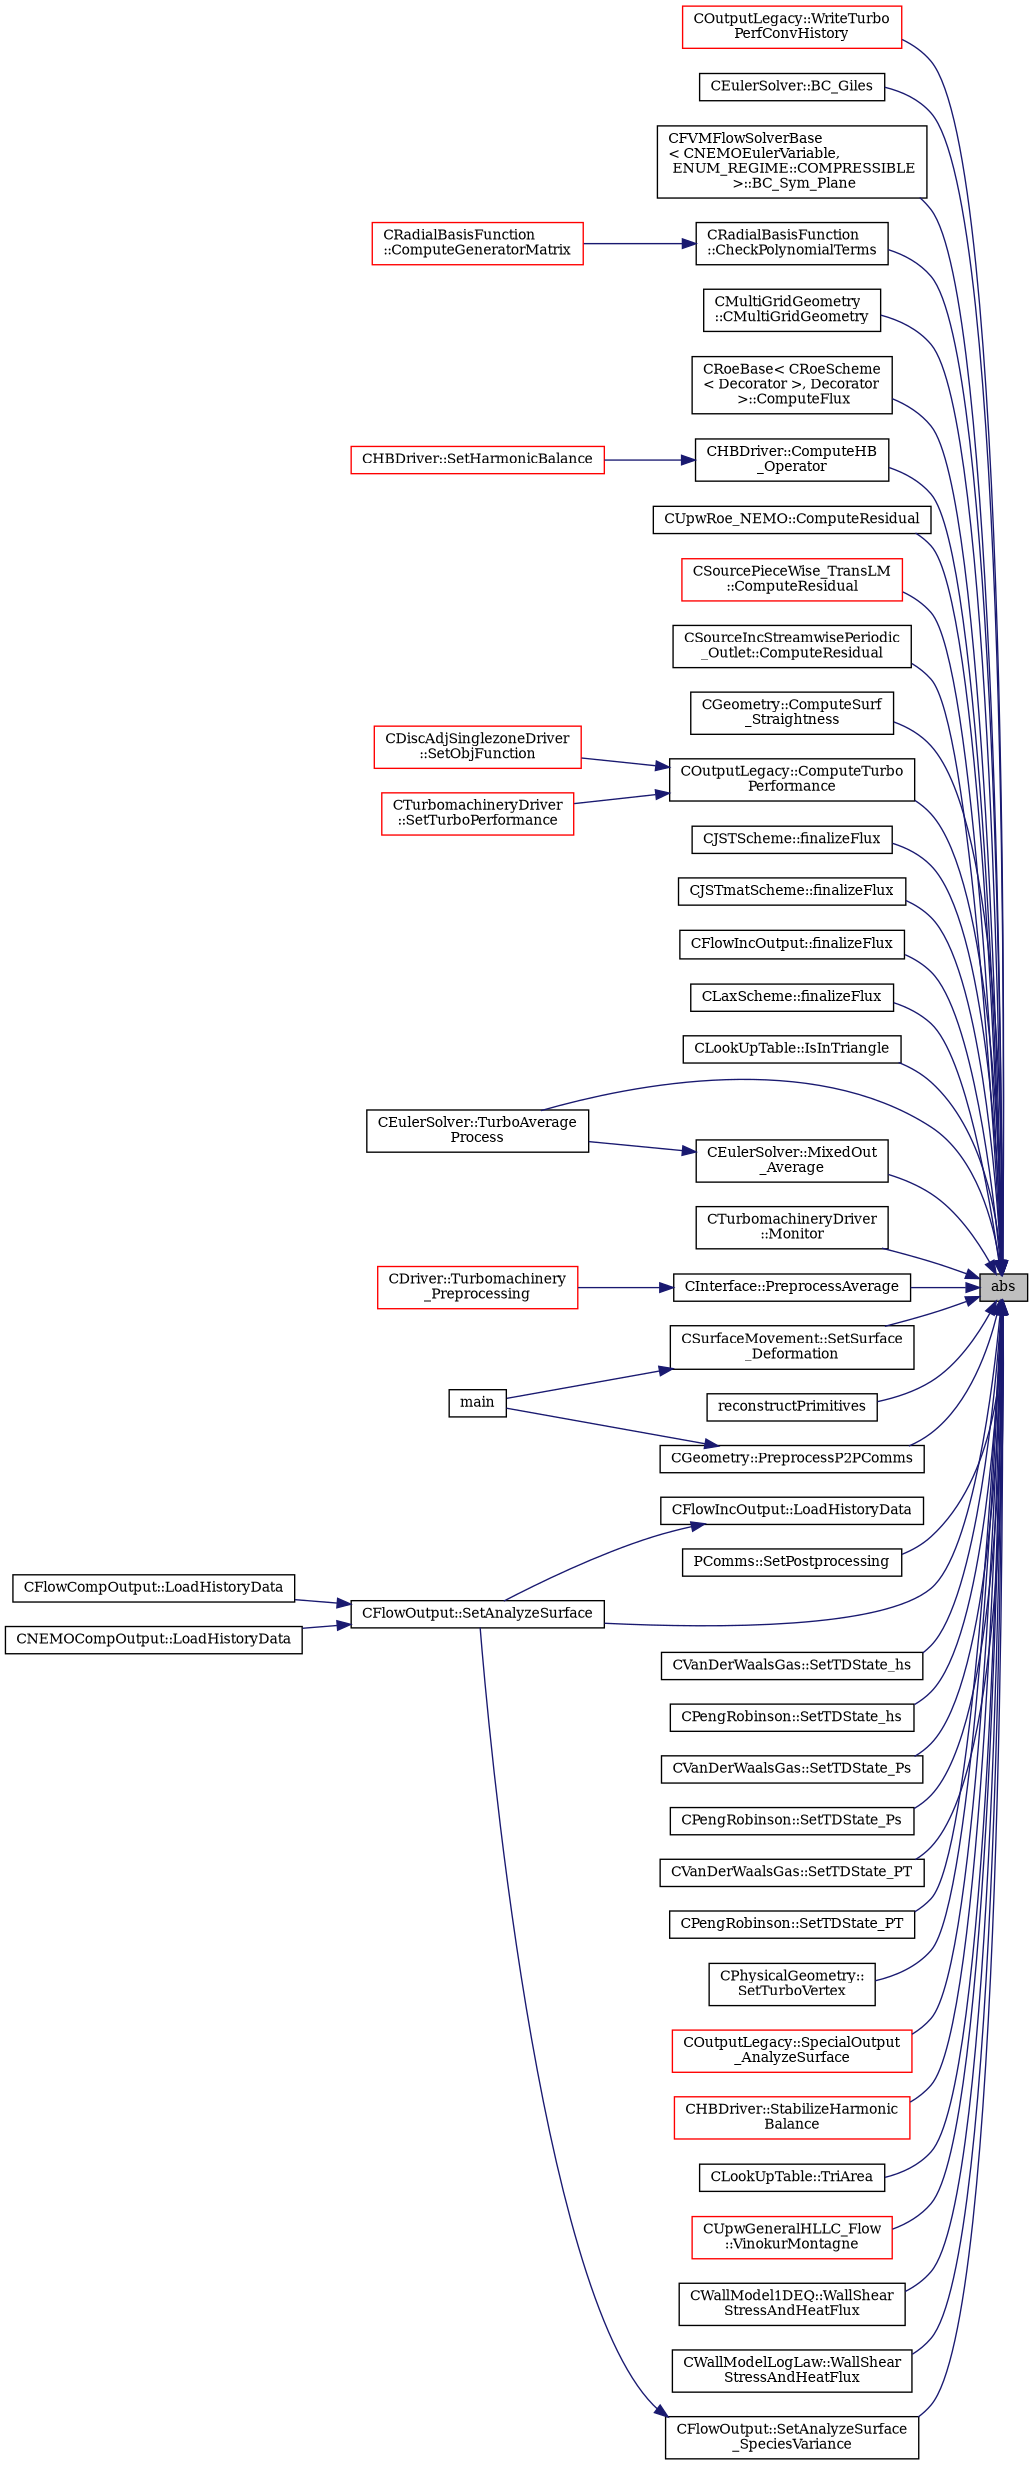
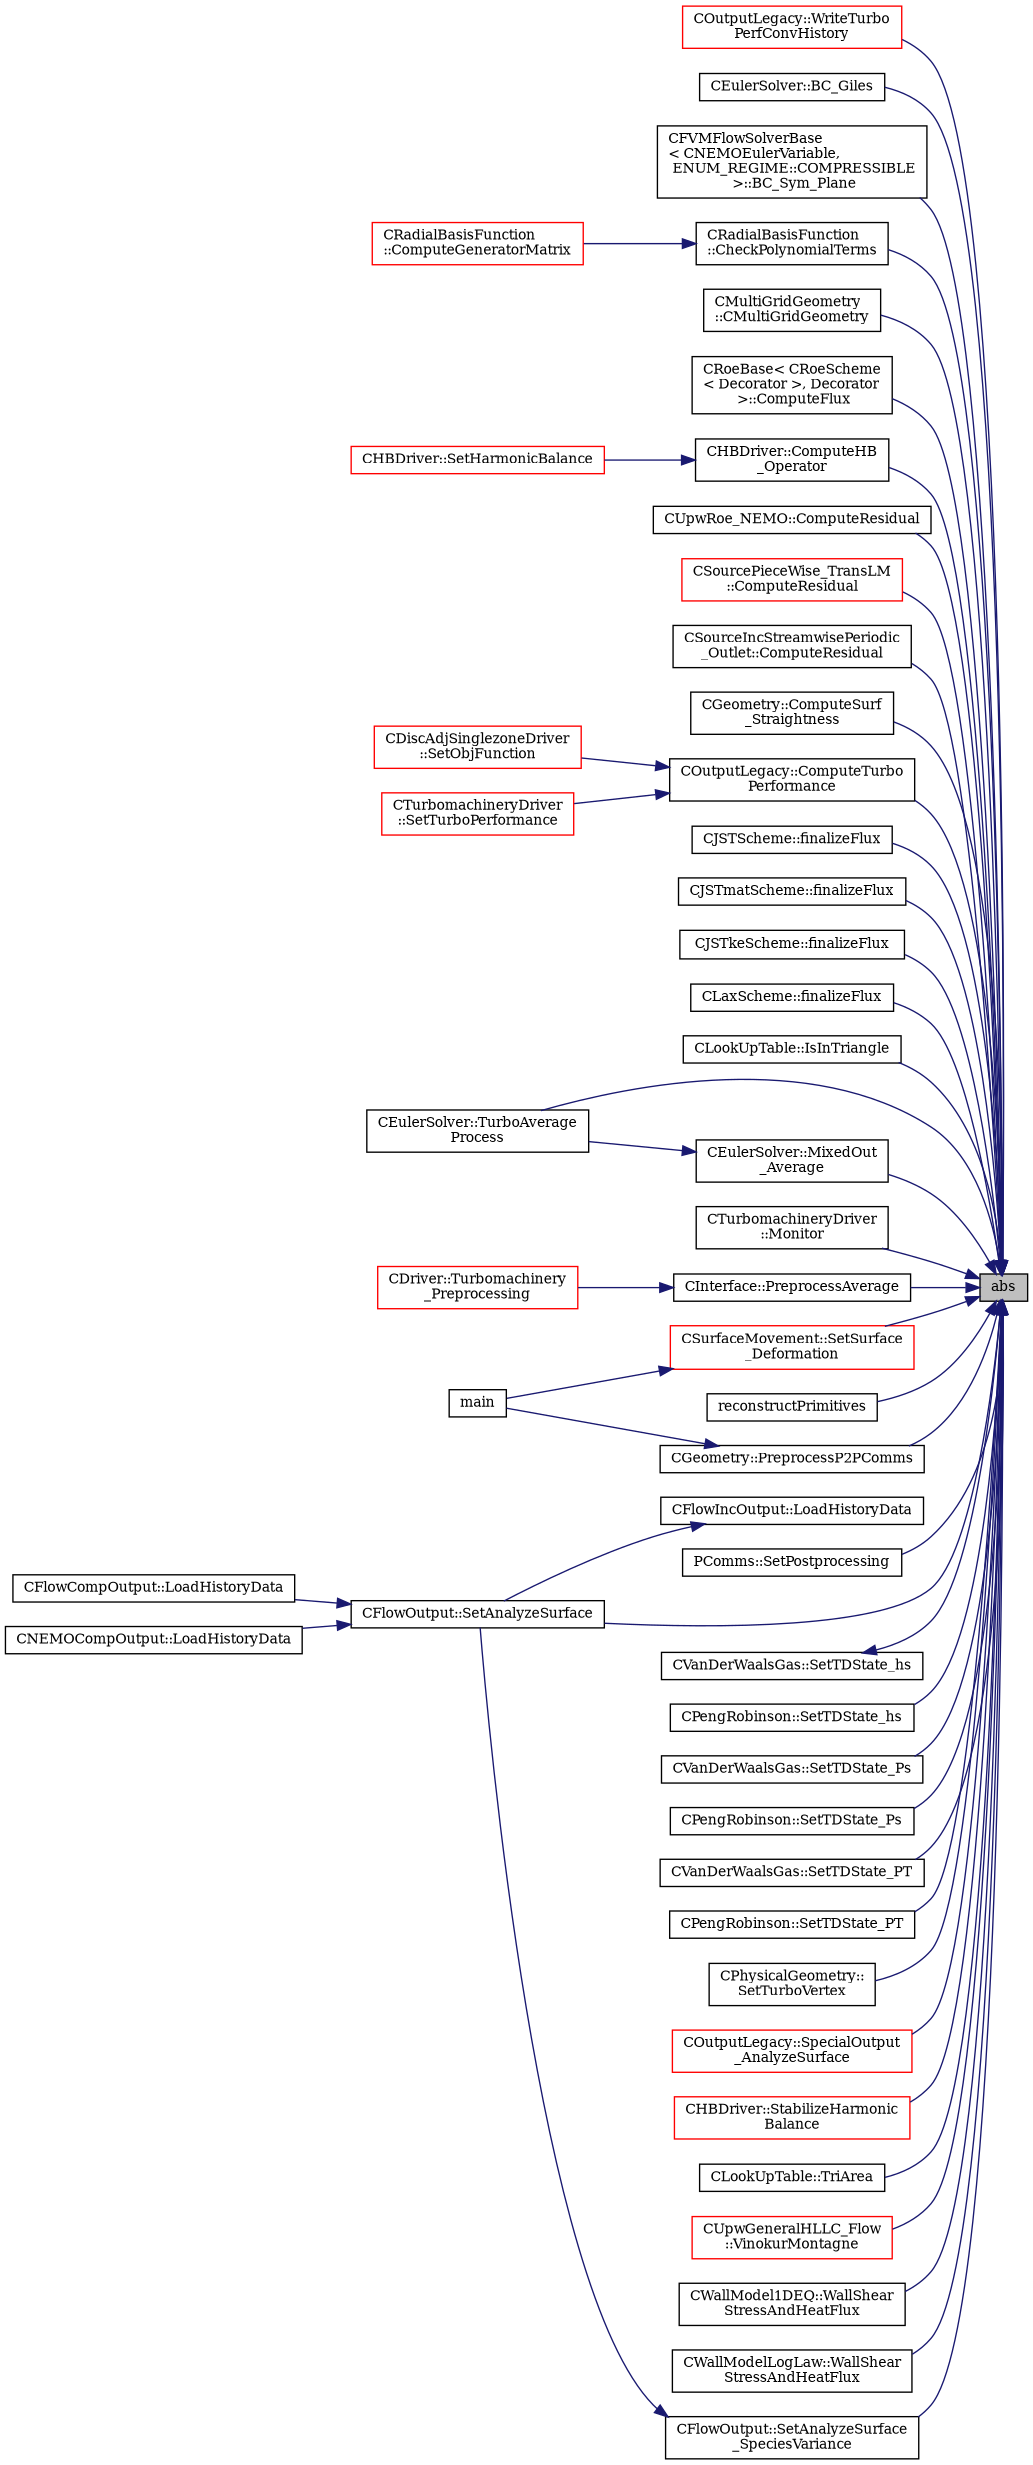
node "CFlowIncOutput::finalizeFlux": label "CFlowIncOutput::finalizeFlux" -> "CJSTkeScheme::finalizeFlux"
node "CSurfaceMovement::SetSurface _Deformation": color black -> red
edge "CVanDerWaalsGas::SetTDState_hs" -> "abs": reversed
